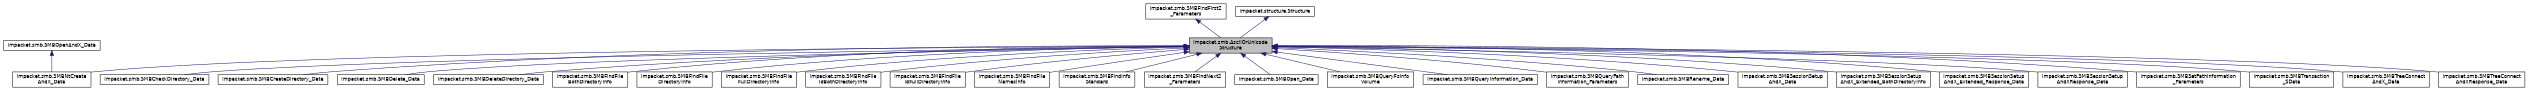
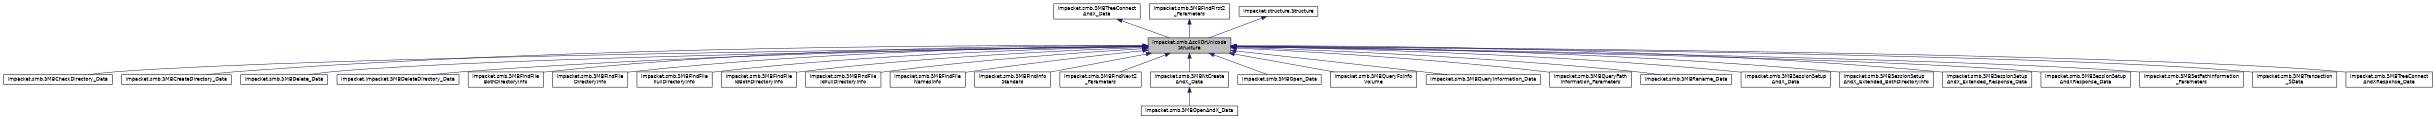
edge "impacket.smb.SMBTreeConnect AndX_Data" -> "impacket.smb.AsciiOrUnicode Structure": reversed
edge "impacket.smb.SMBNtCreate AndX_Data" -> "impacket.smb.SMBOpenAndX_Data": reversed
node "impacket.smb.SMBDeleteDirectory_Data": label "impacket.smb.SMBDeleteDirectory_Data" -> "impacket.impacket.SMBDeleteDirectory_Data"
